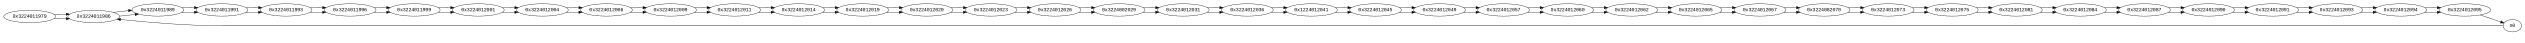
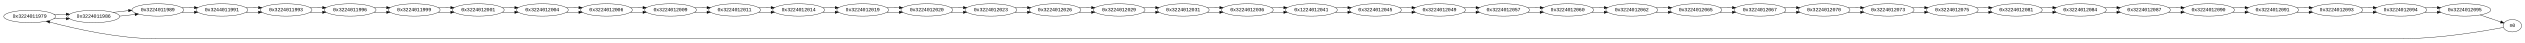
node "0x3224011991": label "0x3224011991" -> "0x3244011991"
node "0x3224002029": label "0x3224002029" -> "0x3224012029"
node "0x3224082070": label "0x3224082070" -> "0x3224012070"
edge "n0" -> "0x3224011986": now "n0" -> "0x3224011979"
